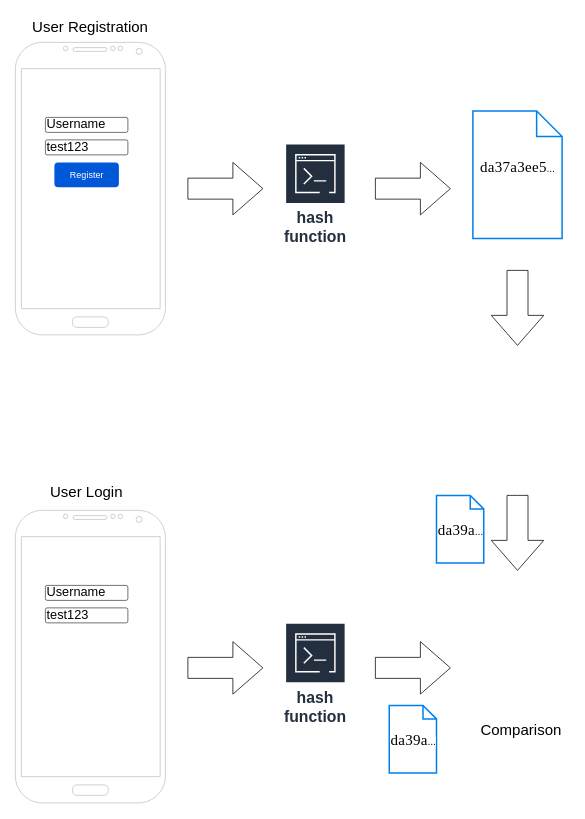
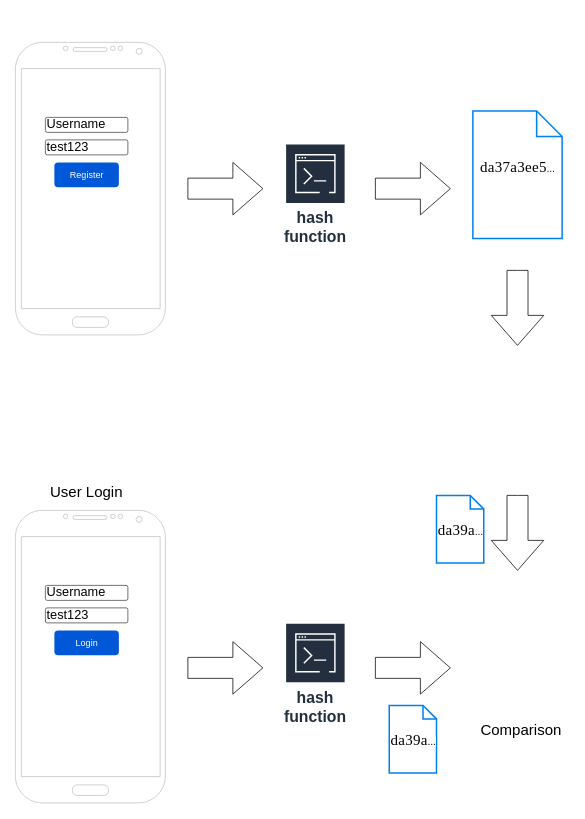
node "User Registration": removed
node "Login": added
